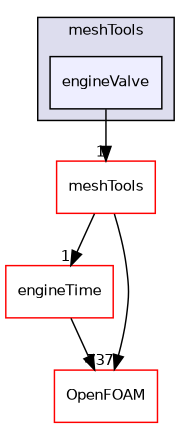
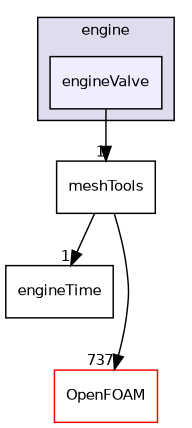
cluster "meshTools": label "meshTools" -> "engine"
node "meshTools": color red -> black
node "engineTime": color red -> black
edge "engineTime" -> "OpenFOAM": removed
